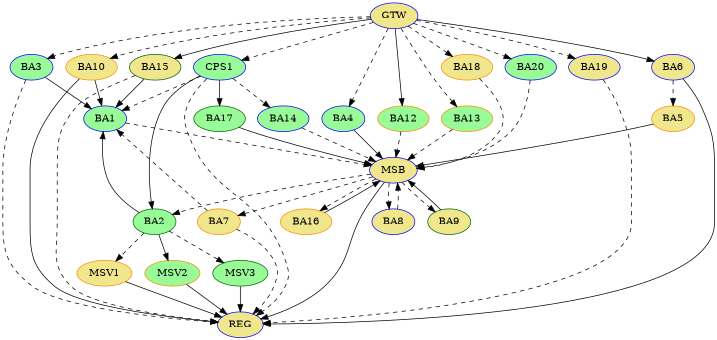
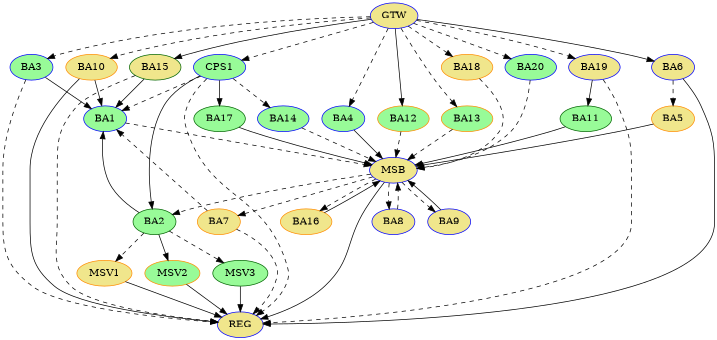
node "BA11": added
node "BA9": color darkgreen -> blue
